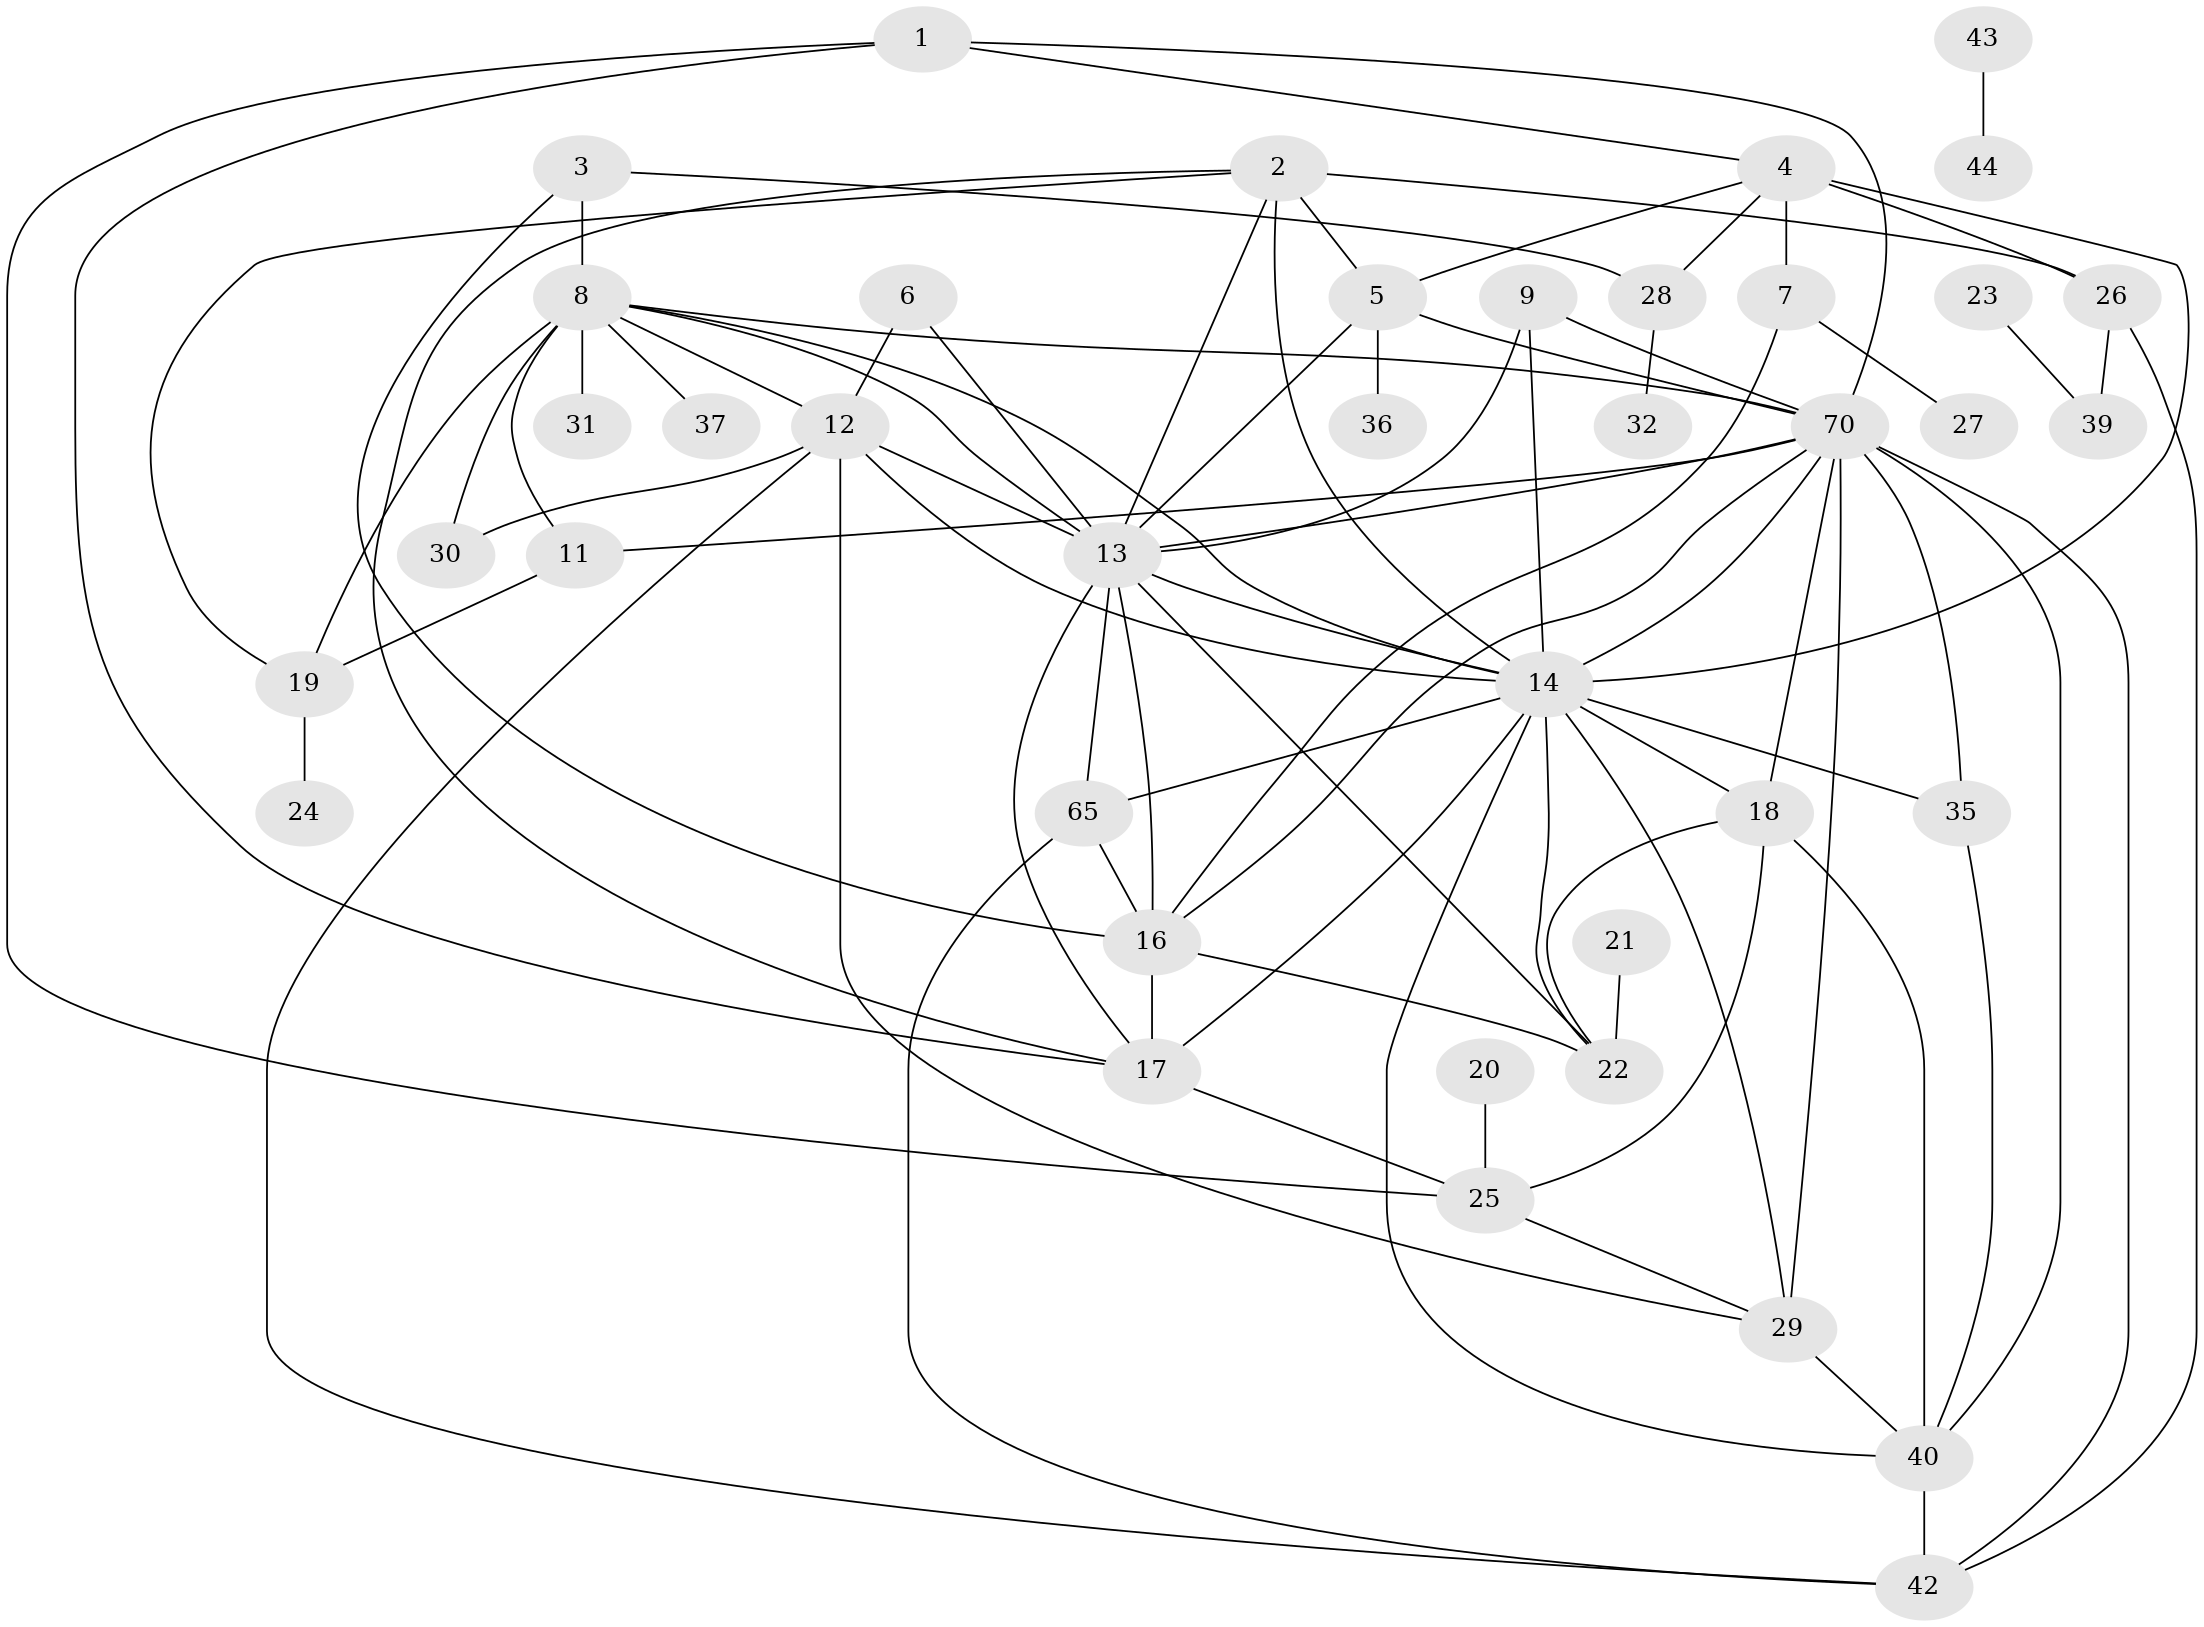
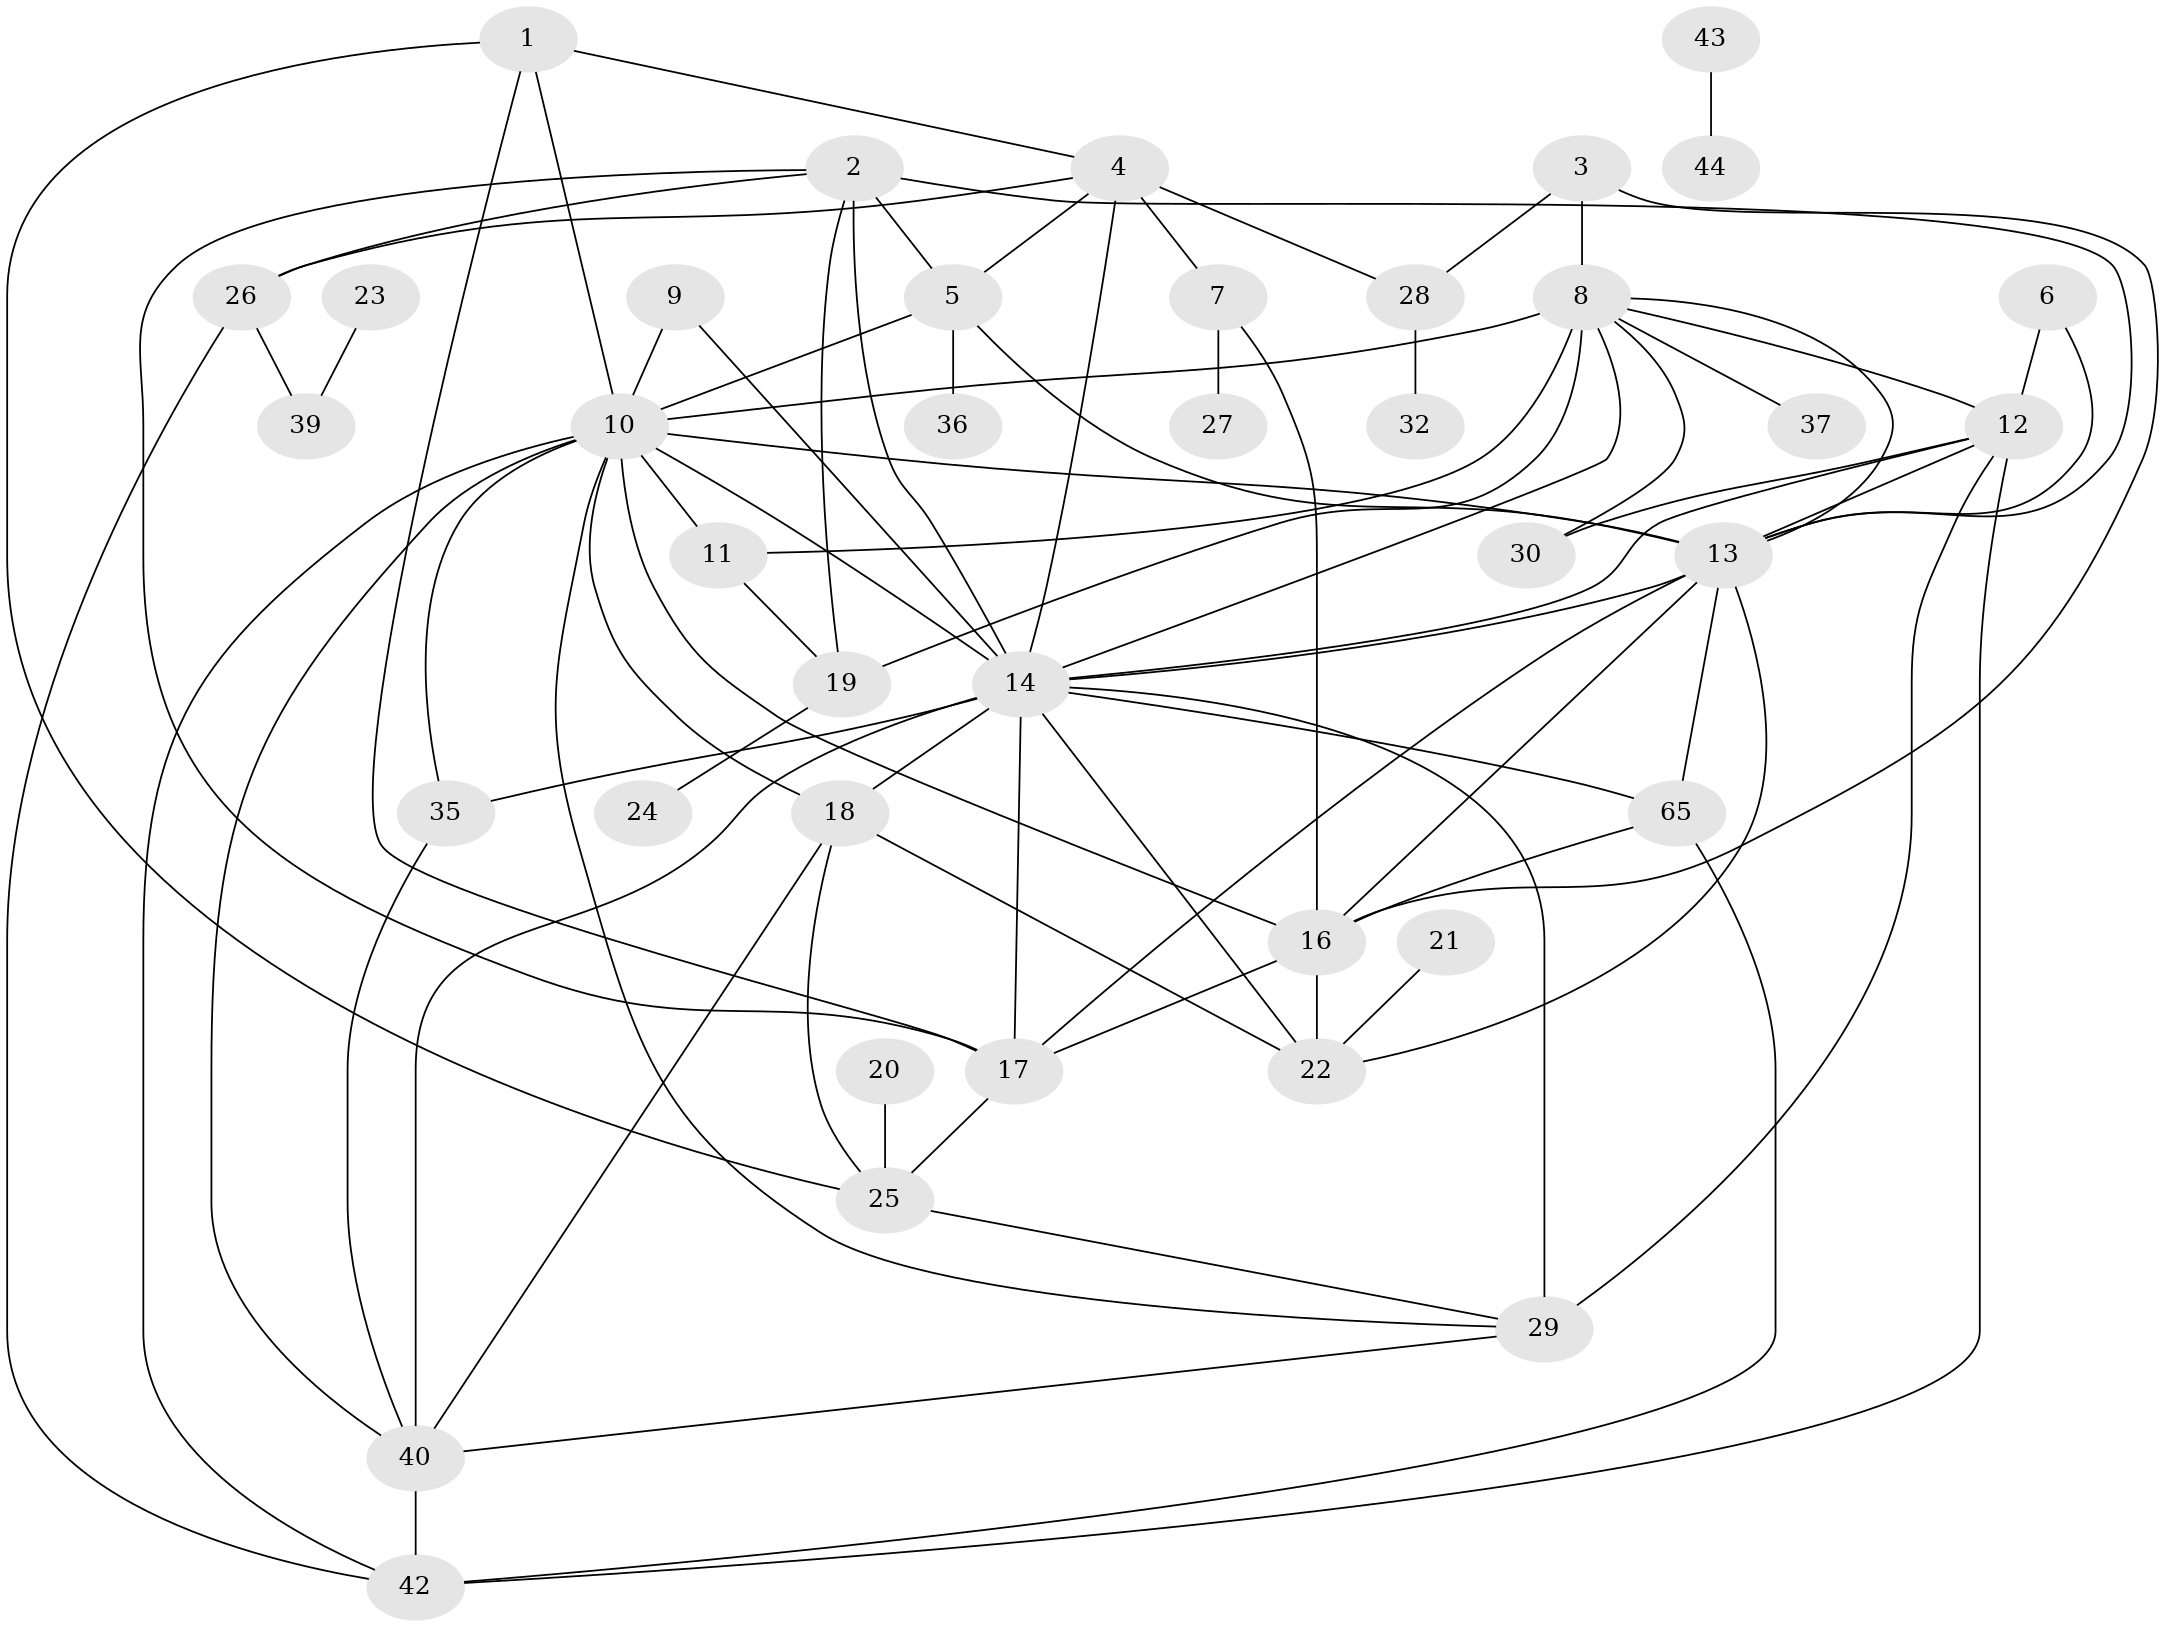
node "31": removed
node "70": label "70" -> "10"
edge "9" -- "13": removed
